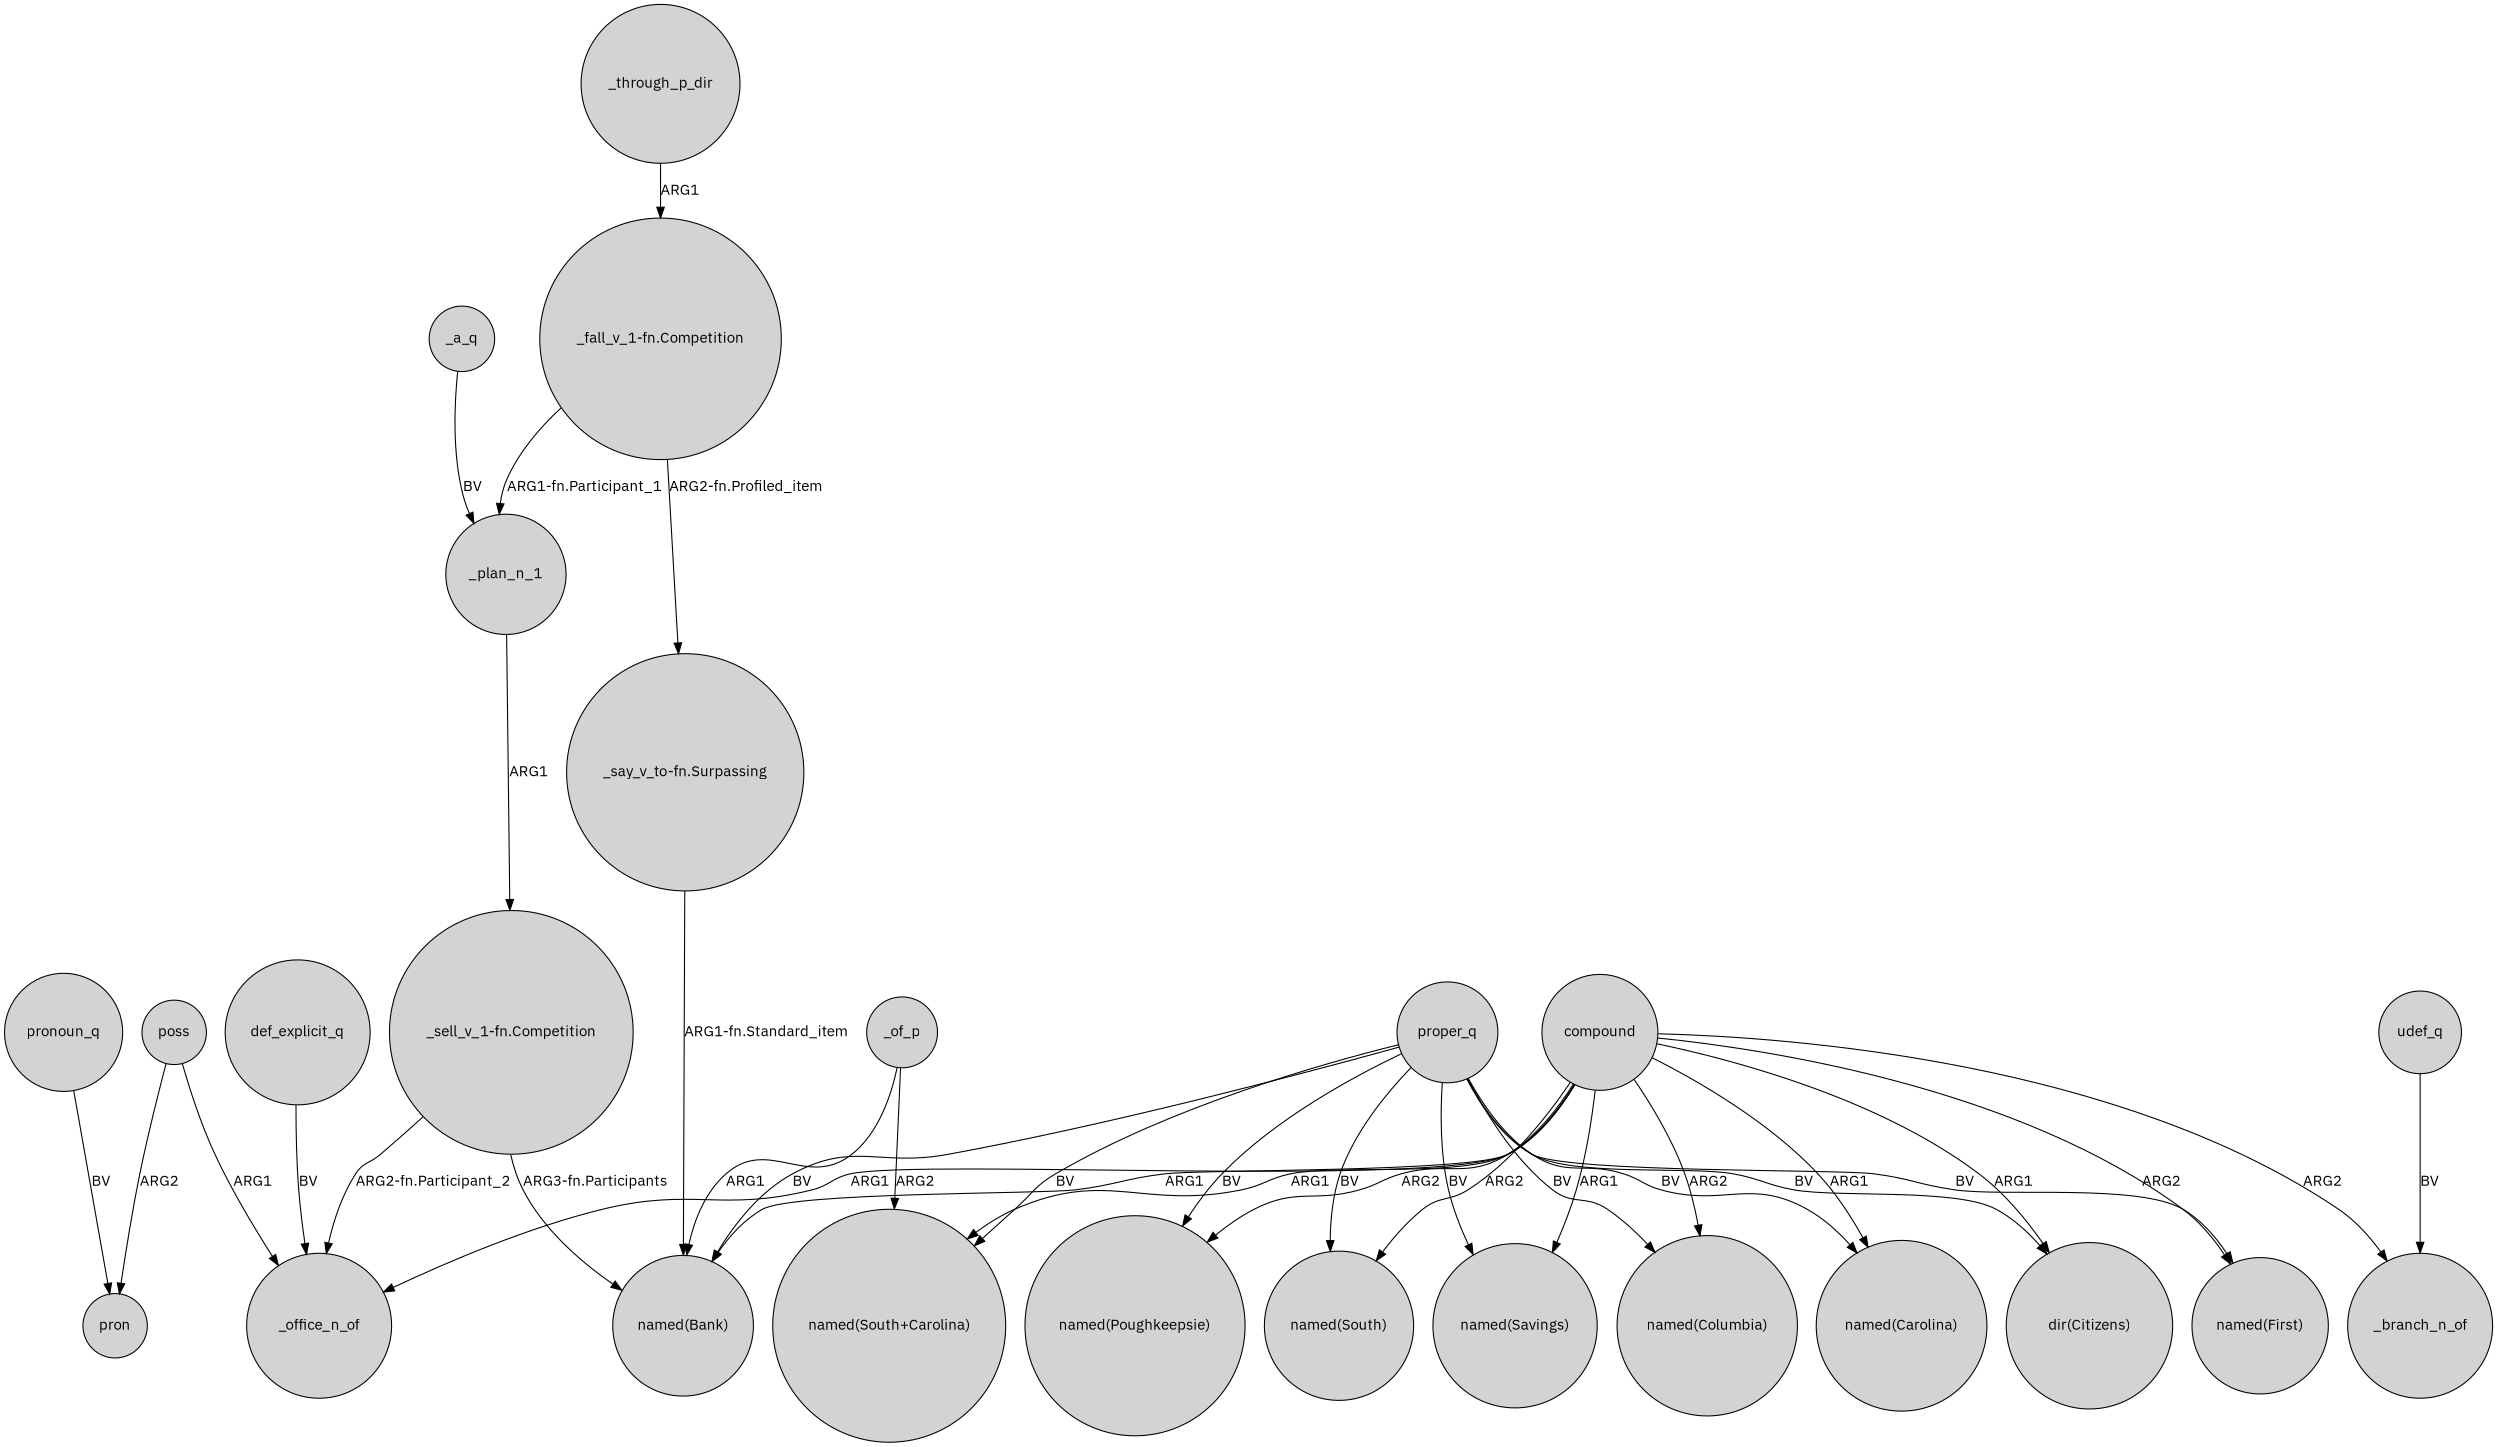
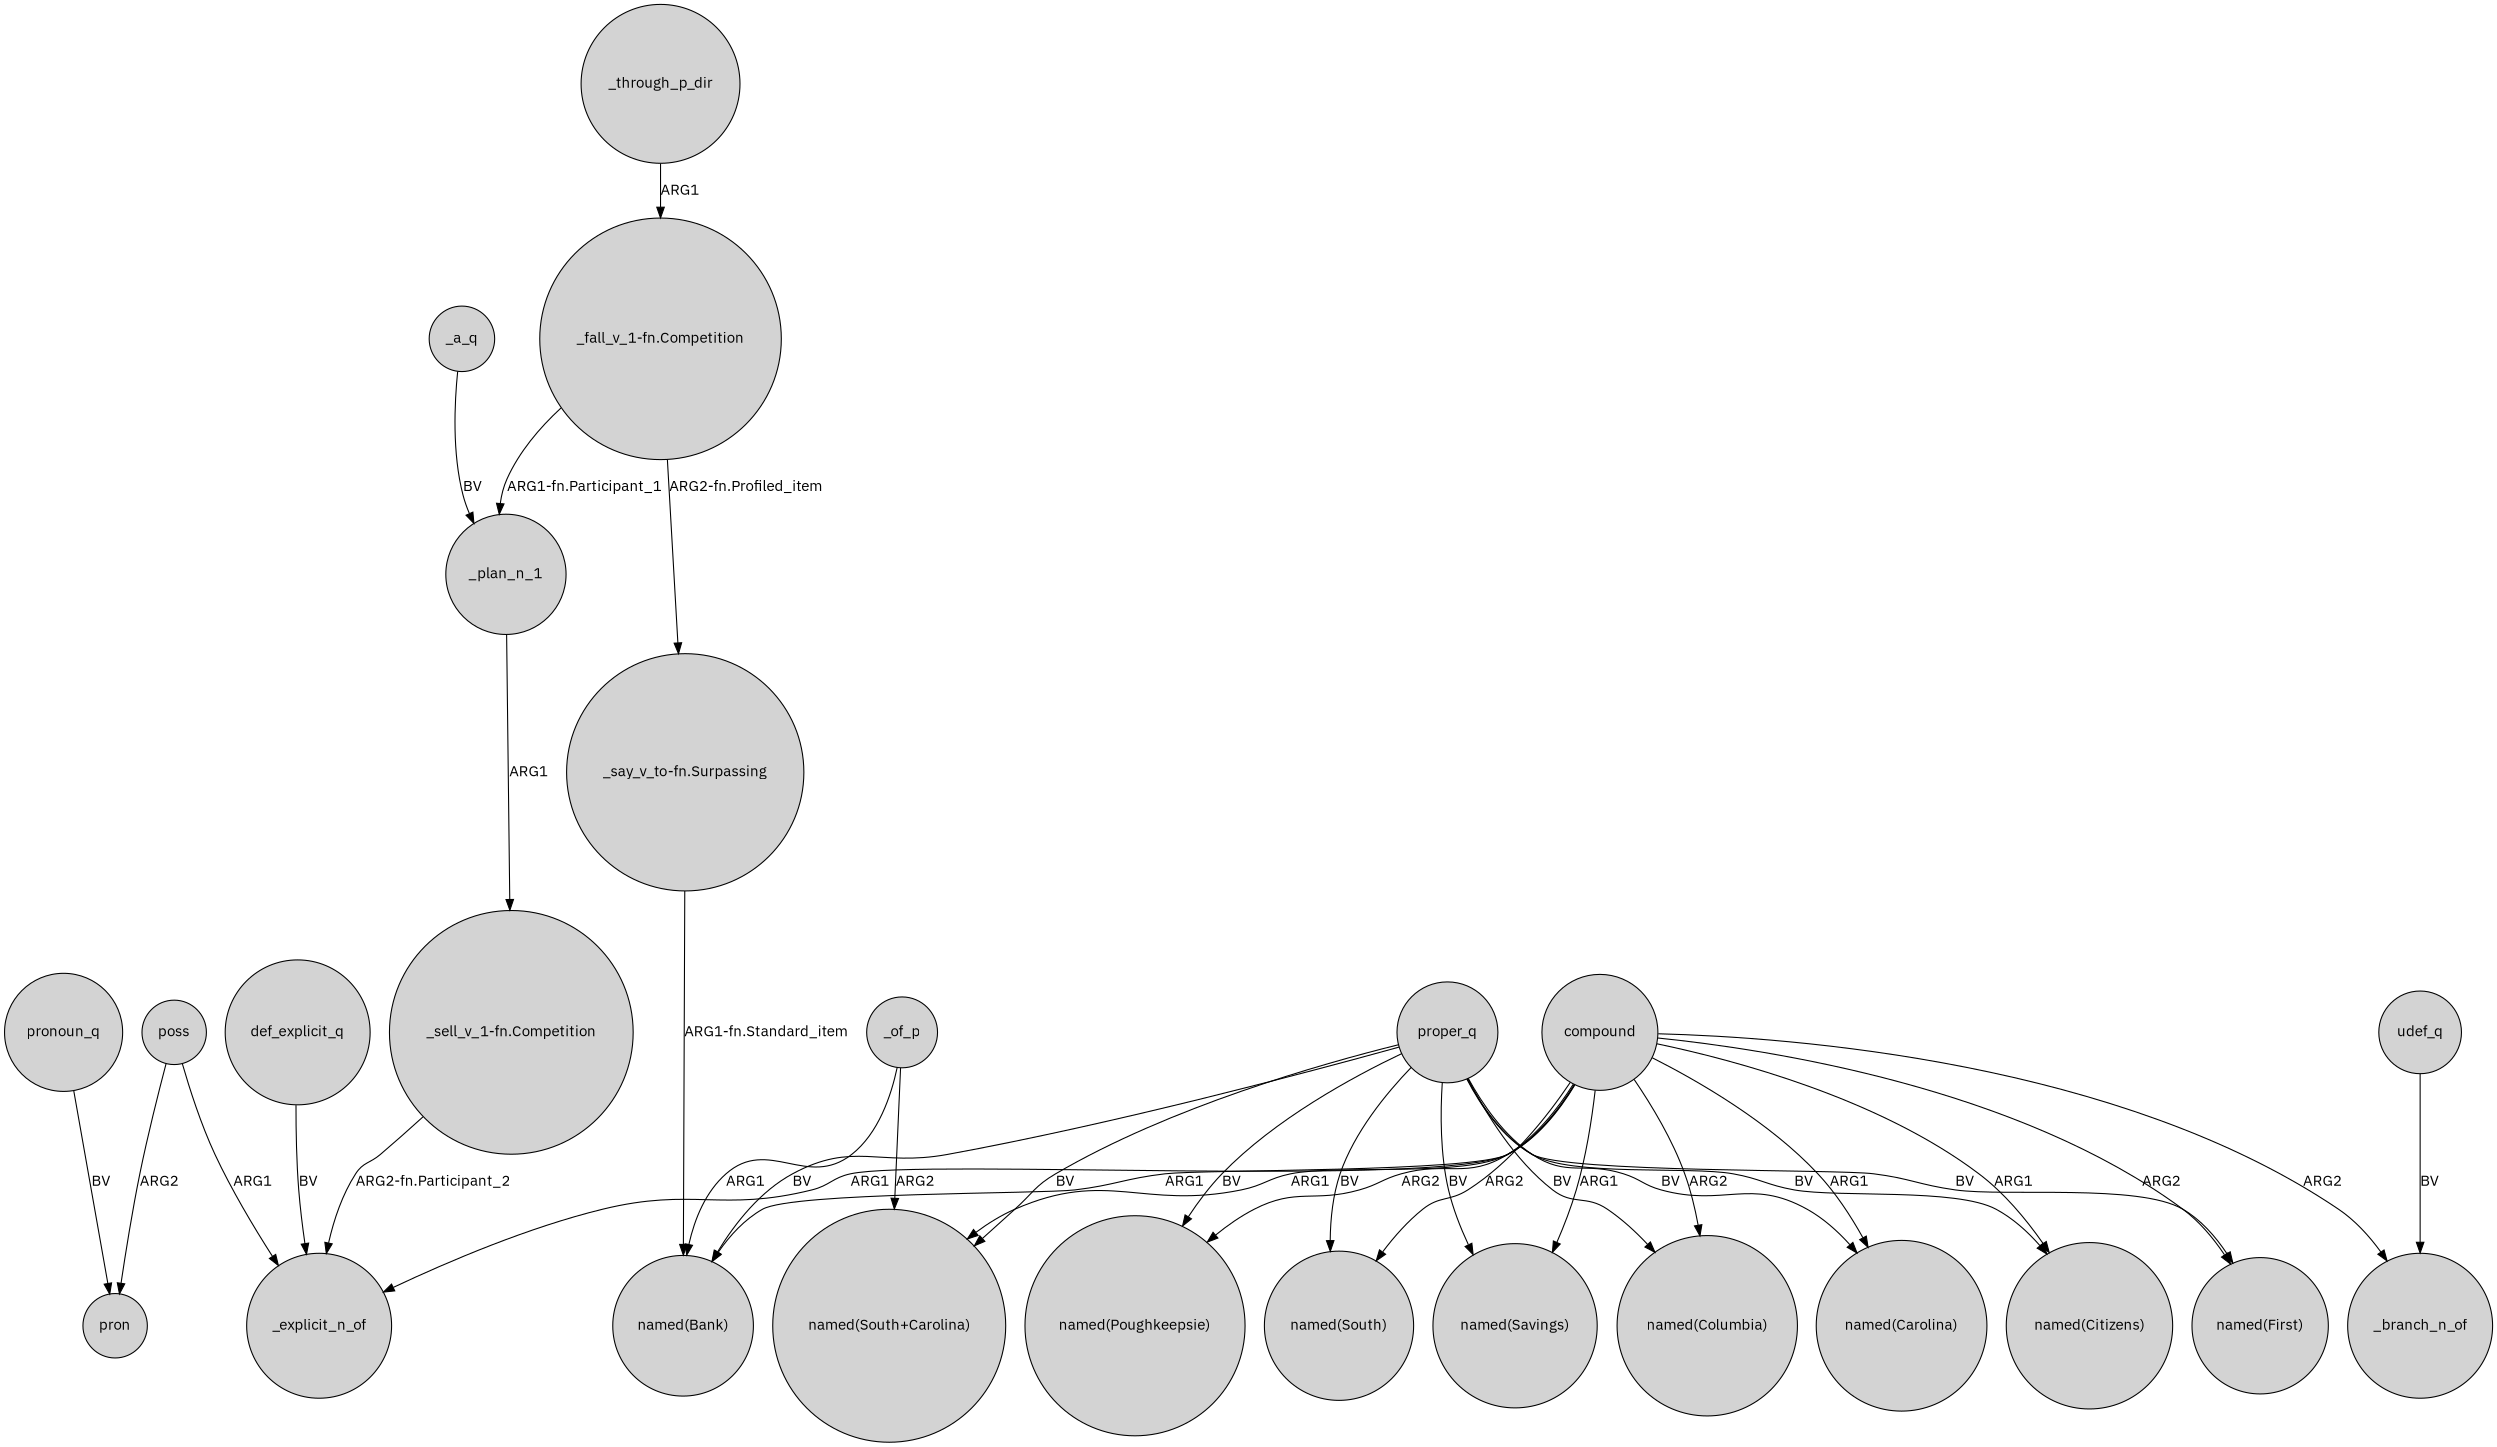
edge "_sell_v_1-fn.Competition" -> "named(Bank)": removed, label "ARG3-fn.Participants"
node "_office_n_of": label "_office_n_of" -> "_explicit_n_of"
node "dir(Citizens)": label "dir(Citizens)" -> "named(Citizens)"
